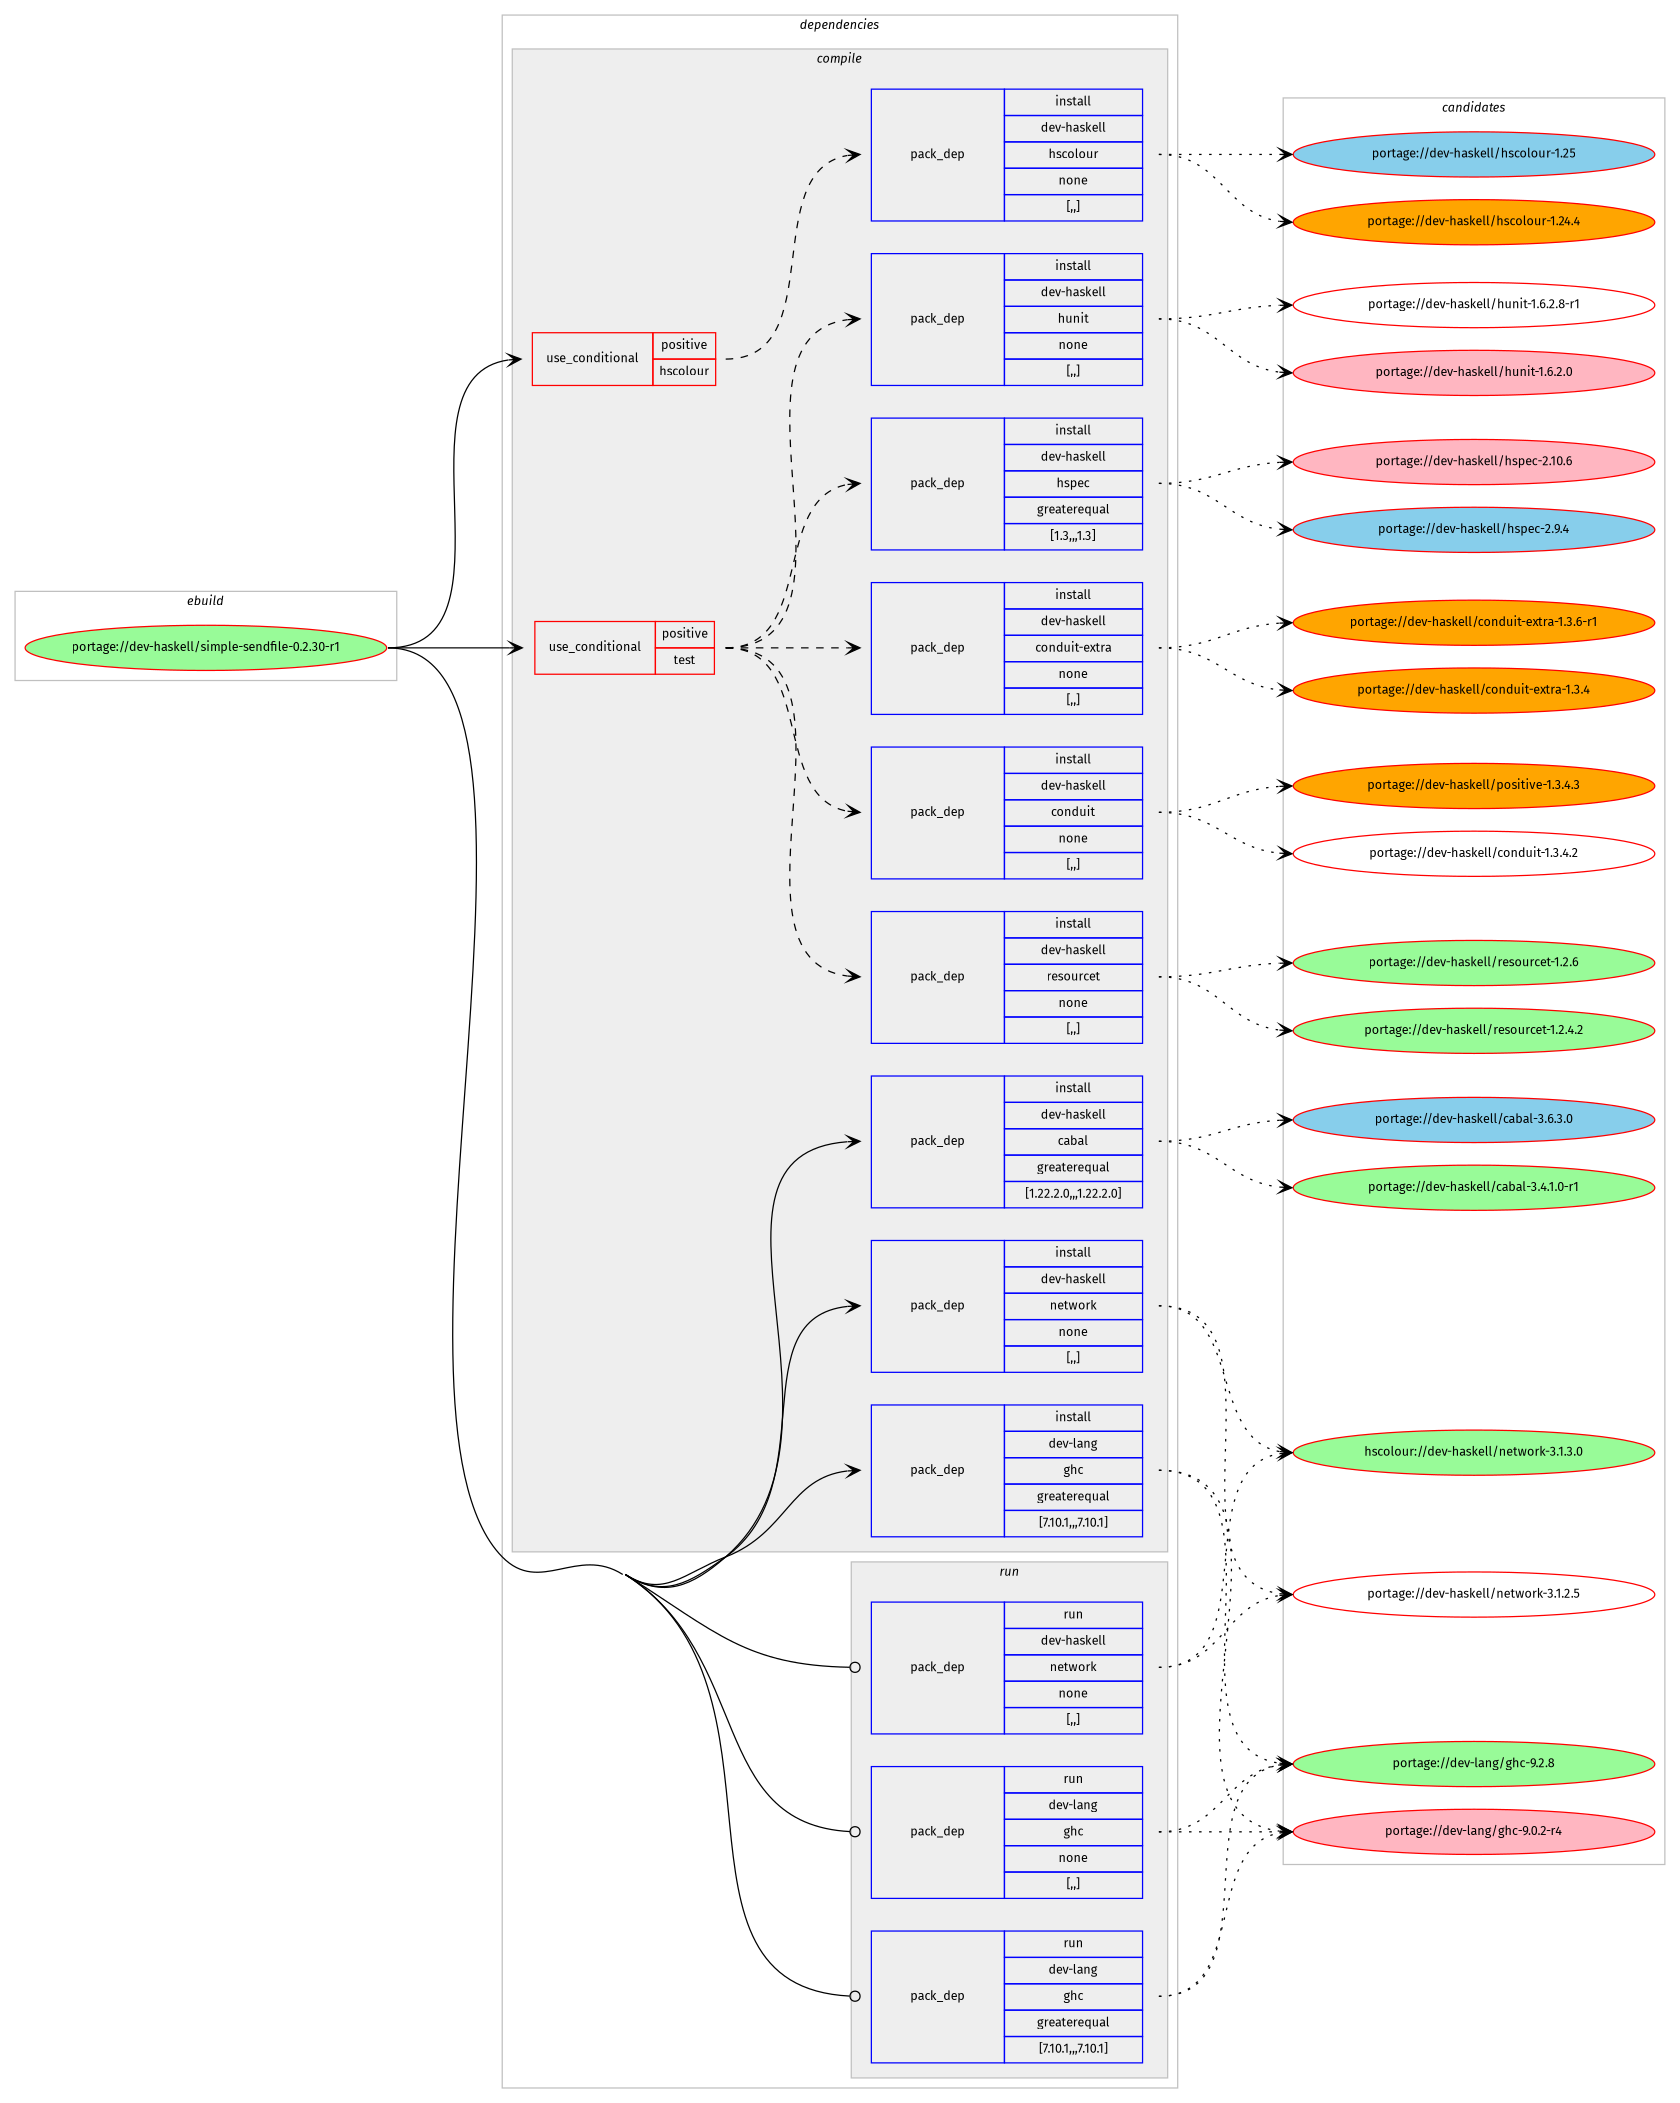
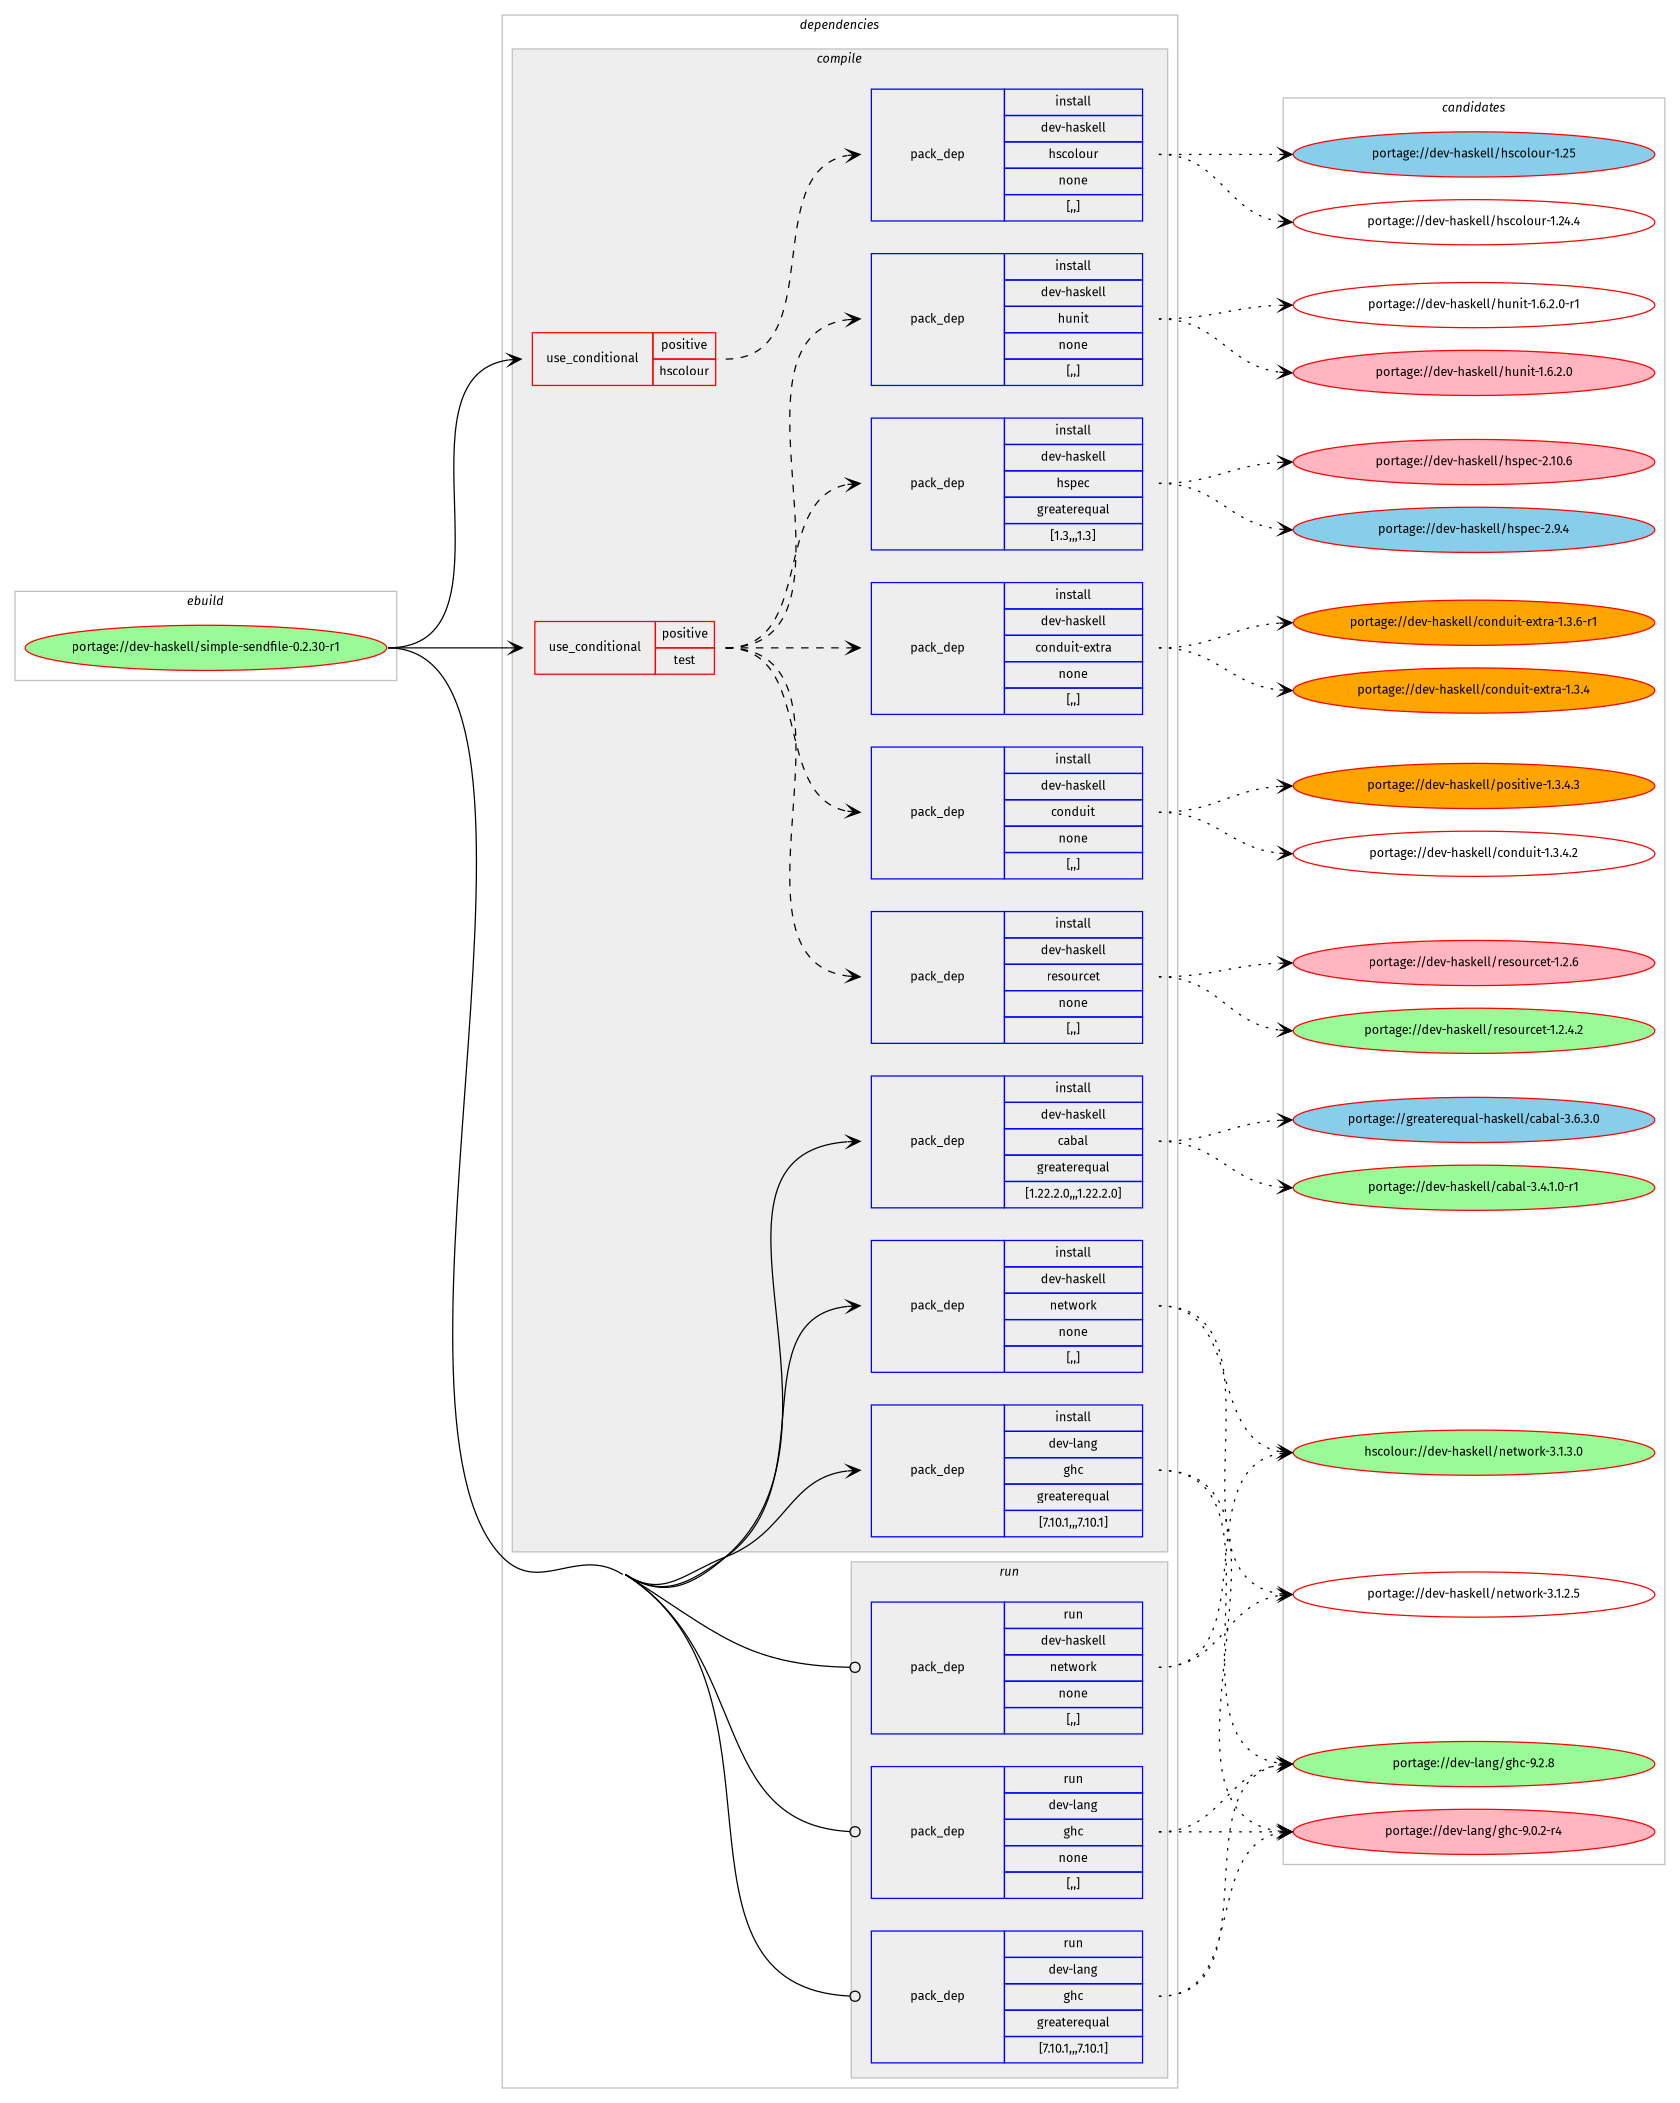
node "portage://dev-haskell/hscolour-1.24.4": fillcolor orange -> white
node "portage://dev-haskell/hunit-1.6.2.8-r1": label "portage://dev-haskell/hunit-1.6.2.8-r1" -> "portage://dev-haskell/hunit-1.6.2.0-r1"
node "portage://dev-haskell/resourcet-1.2.6": fillcolor palegreen -> lightpink
node "portage://dev-haskell/cabal-3.6.3.0": label "portage://dev-haskell/cabal-3.6.3.0" -> "portage://greaterequal-haskell/cabal-3.6.3.0"
